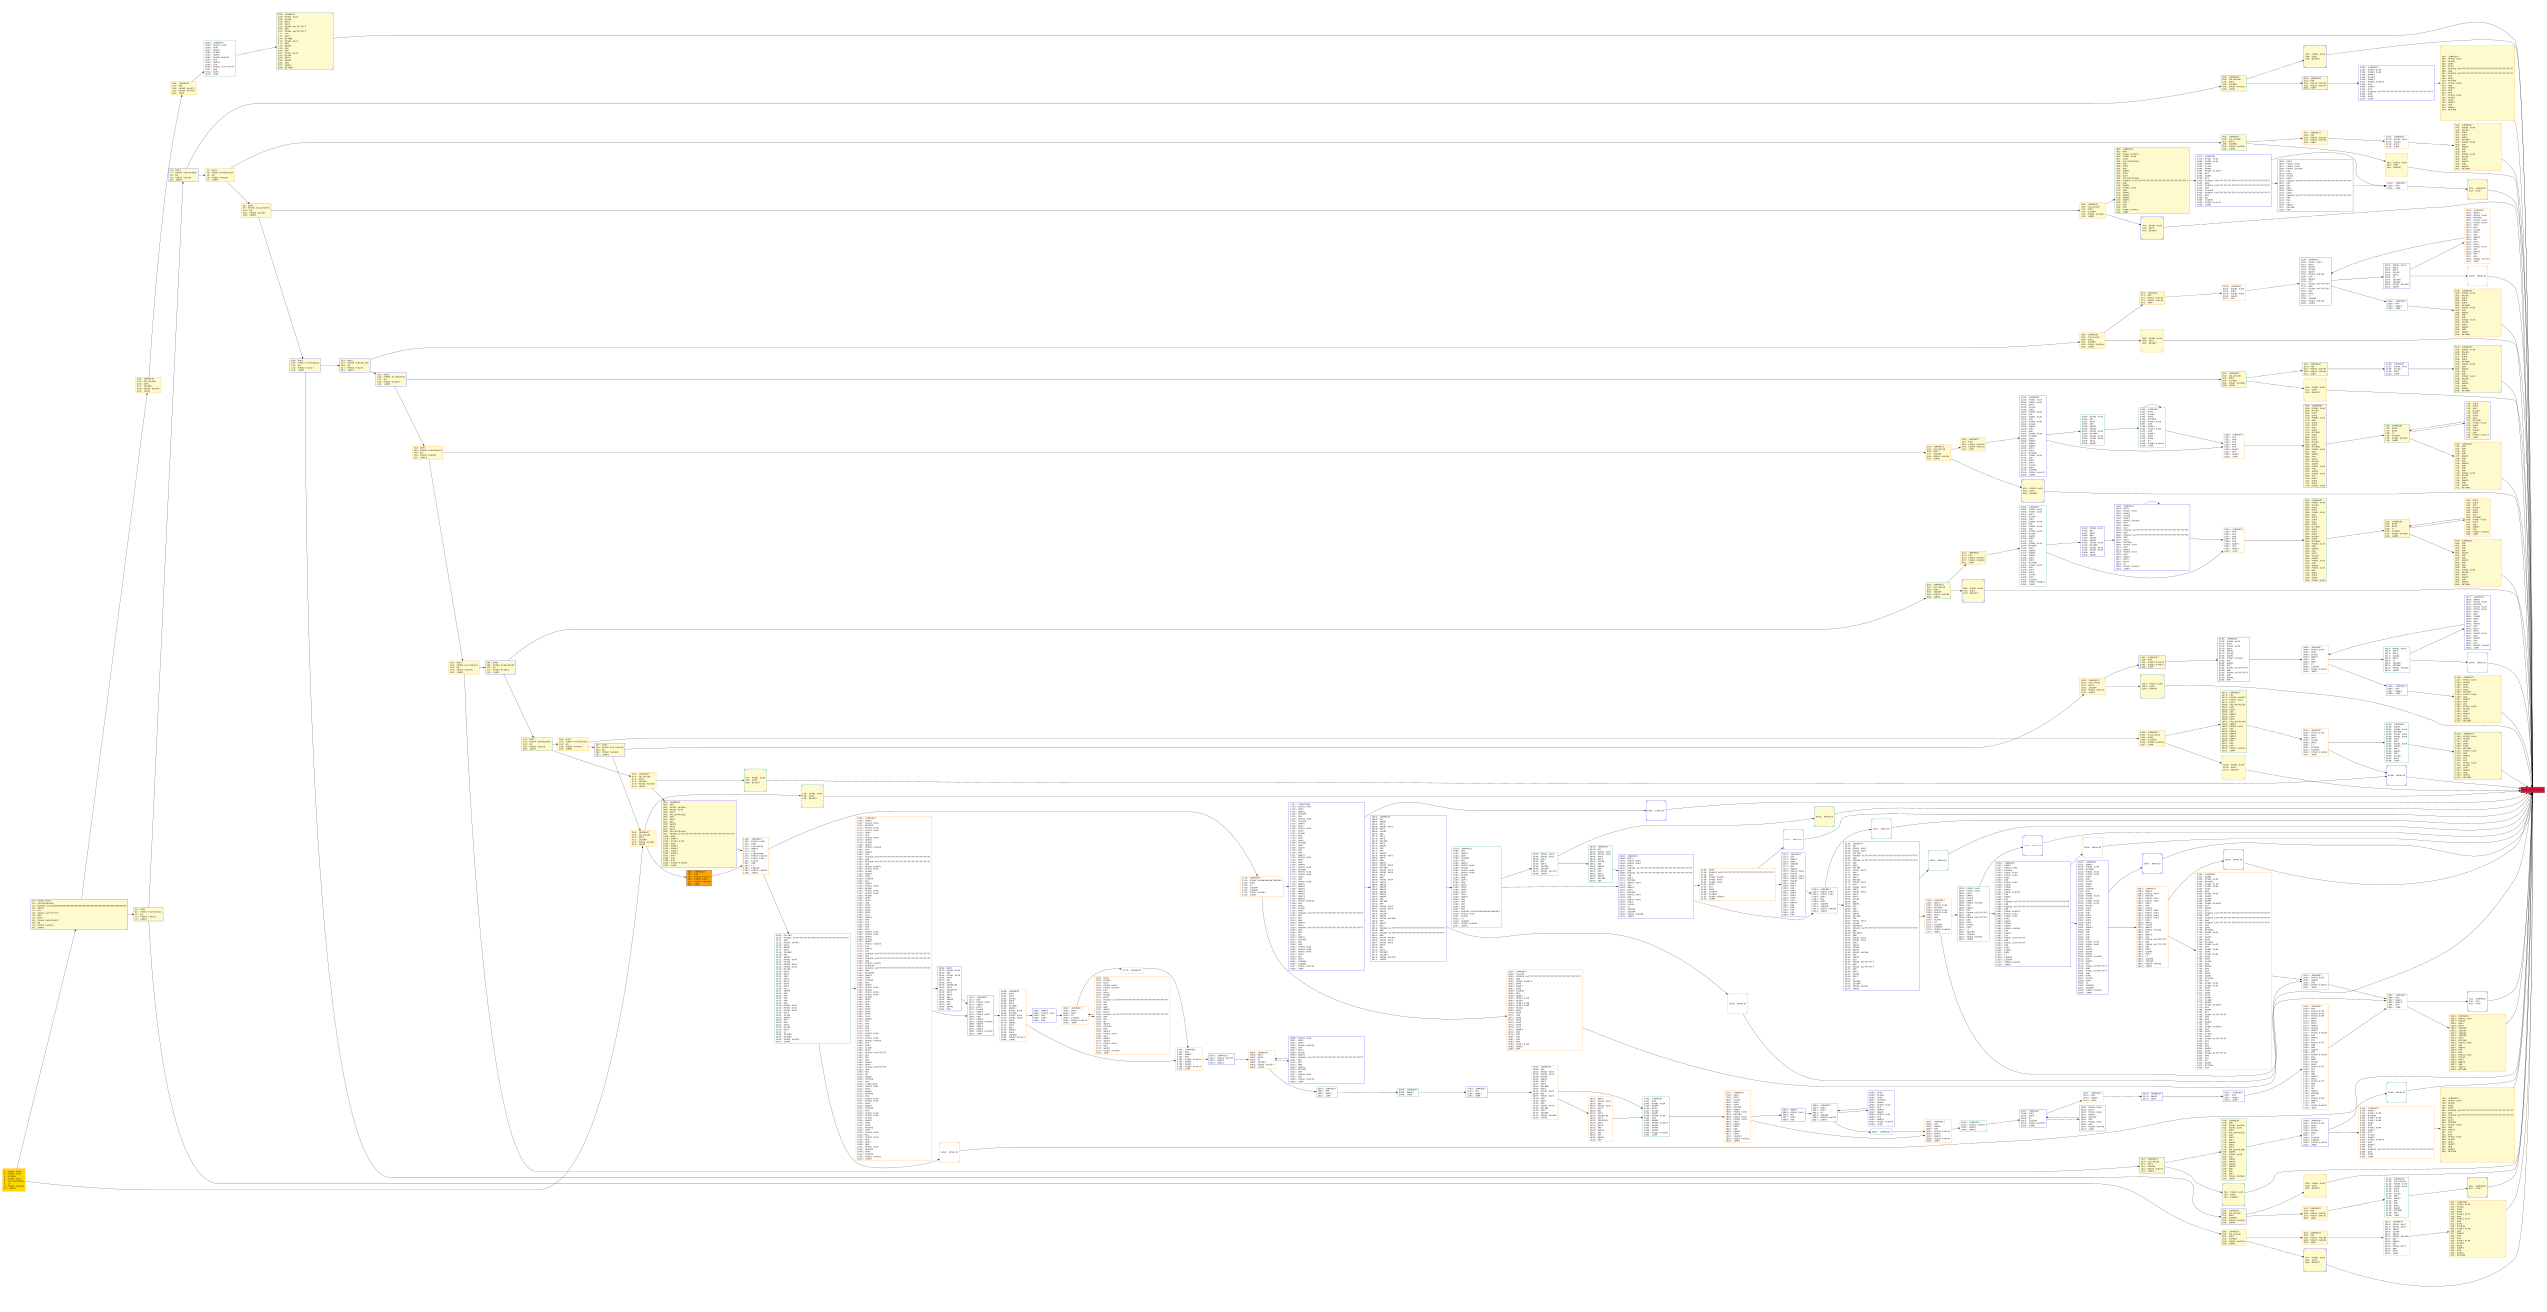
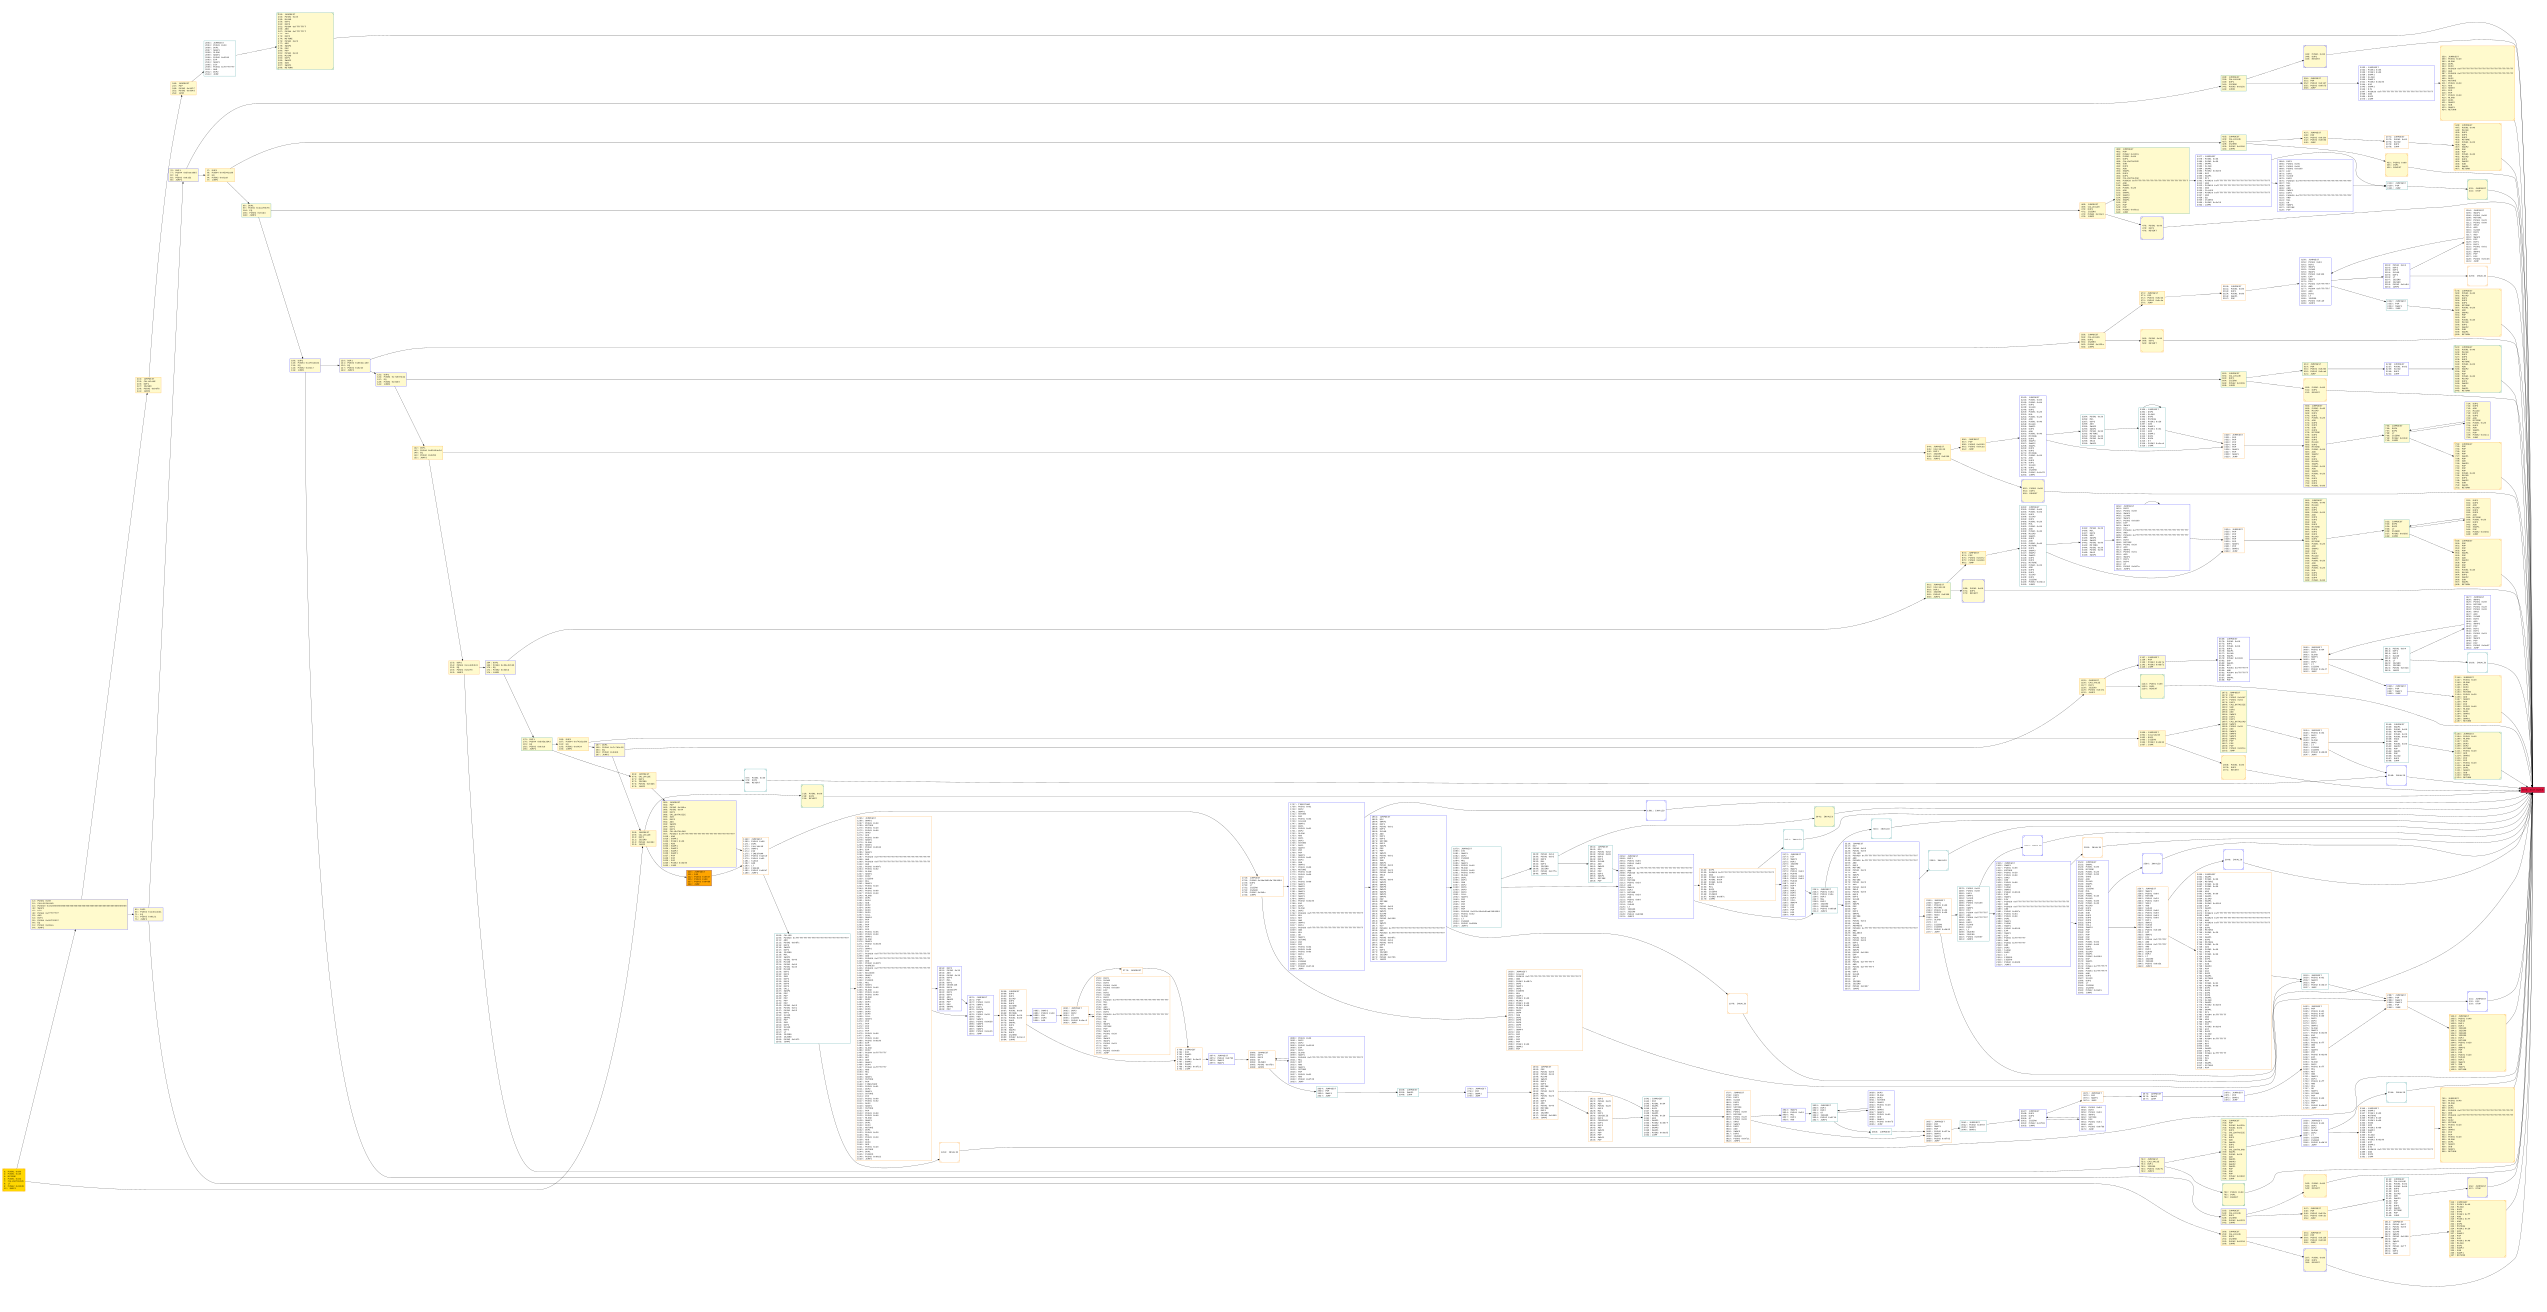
node "3129: JUMPDEST 3130: POP 3131: JUMP": color darkorange -> teal
node "977: PUSH1 0x00 979: DUP1 980: REVERT": fillcolor lemonchiffon -> white
